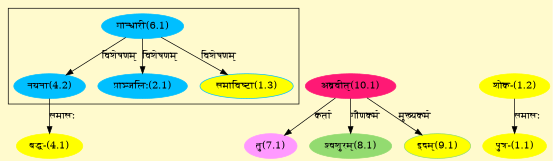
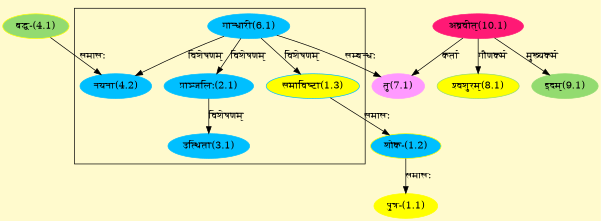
edge "गान्धारी(6.1)" -> "तु(7.1)": added, label "सम्बन्धः"
node "शोक-(1.2)": fillcolor #ffff00 -> #00bfff
edge "नयना(4.2)" -> "बद्ध-(4.1)": reversed
edge "समाविष्टा(1.3)" -> "शोक-(1.2)": added, label "समासः"
node "बद्ध-(4.1)": fillcolor #ffff00 -> #93db70
node "उत्थिता(3.1)": added
node "श्वशुरम्(8.1)": fillcolor #93db70 -> #ffff00
node "इदम्(9.1)": fillcolor #ffff00 -> #93db70
